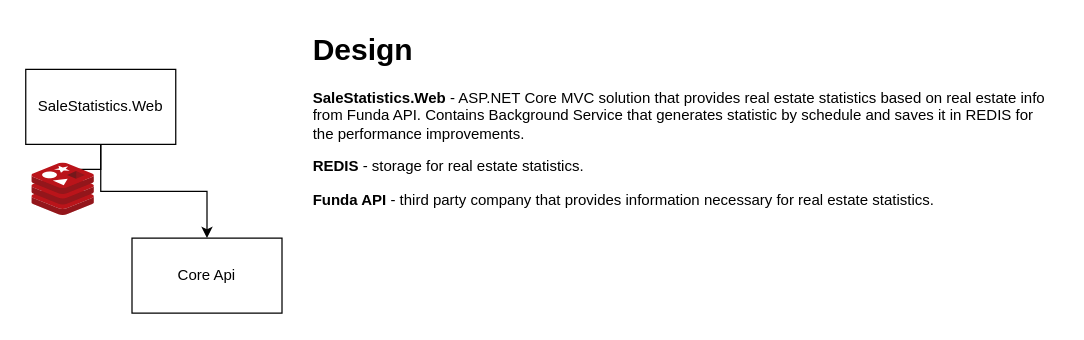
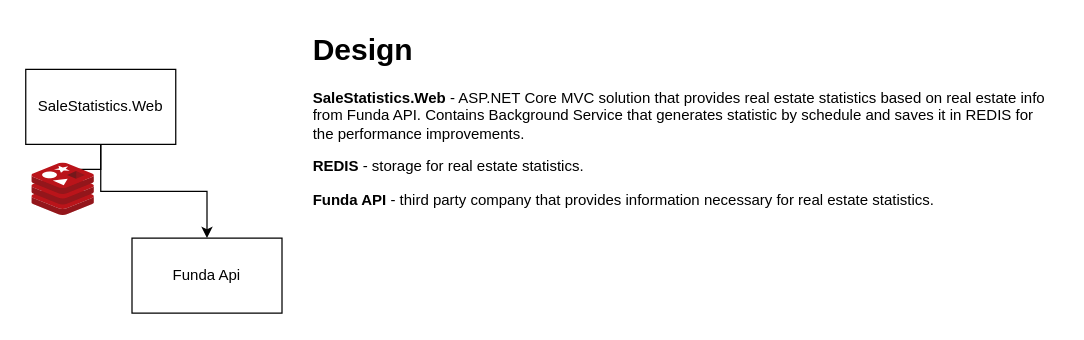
node "Core Api": label "Core Api" -> "Funda Api"
